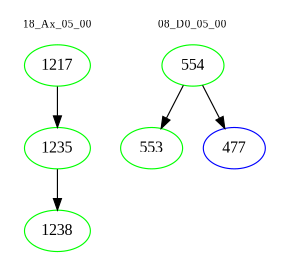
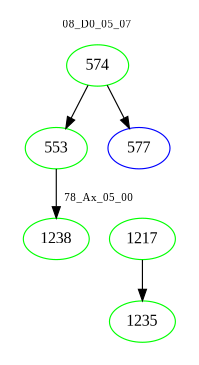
cluster "18_Ax_05_00": label "18_Ax_05_00" -> "78_Ax_05_00"
cluster "08_D0_05_00": label "08_D0_05_00" -> "08_D0_05_07"
node "554": label "554" -> "574"
node "477": label "477" -> "577"
edge "1235" -> "1238": now "553" -> "1238"
